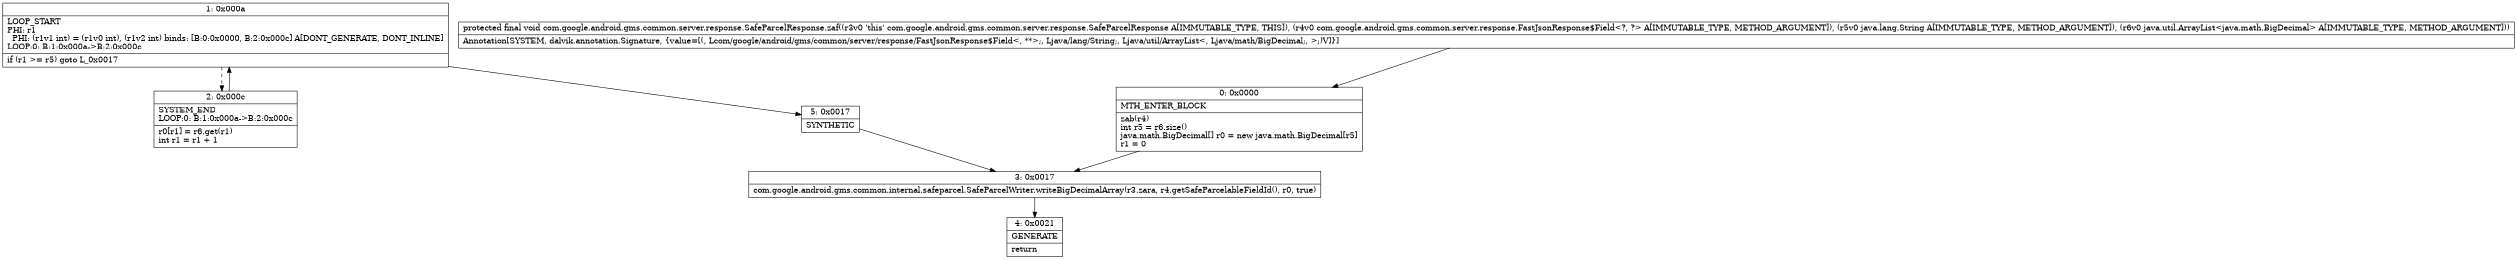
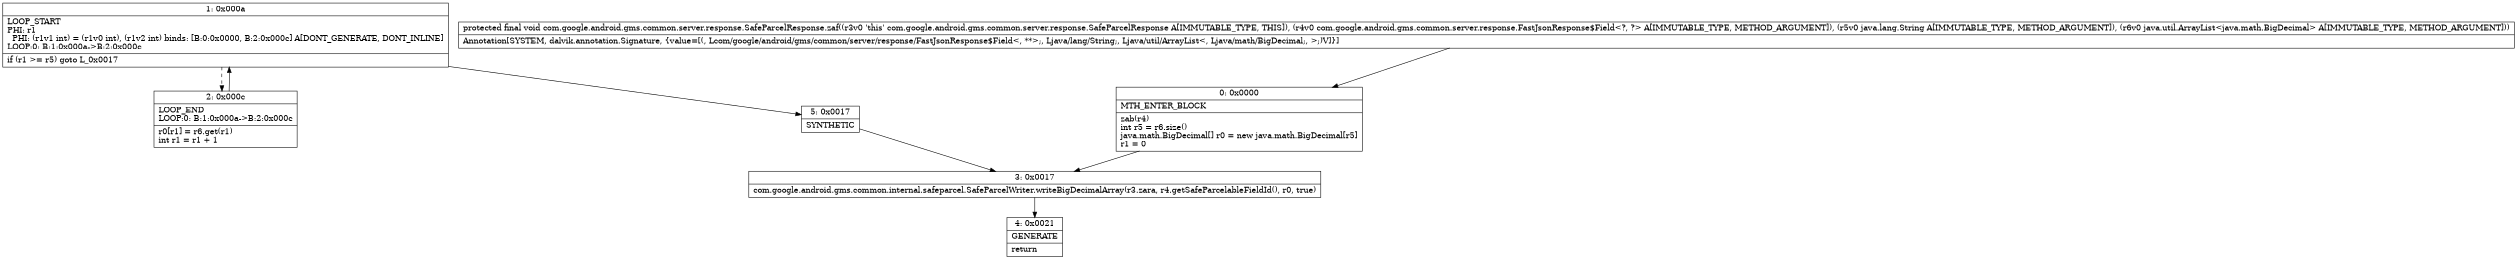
node "2: 0x000c": text "SYSTEM_END" -> "LOOP_END"
